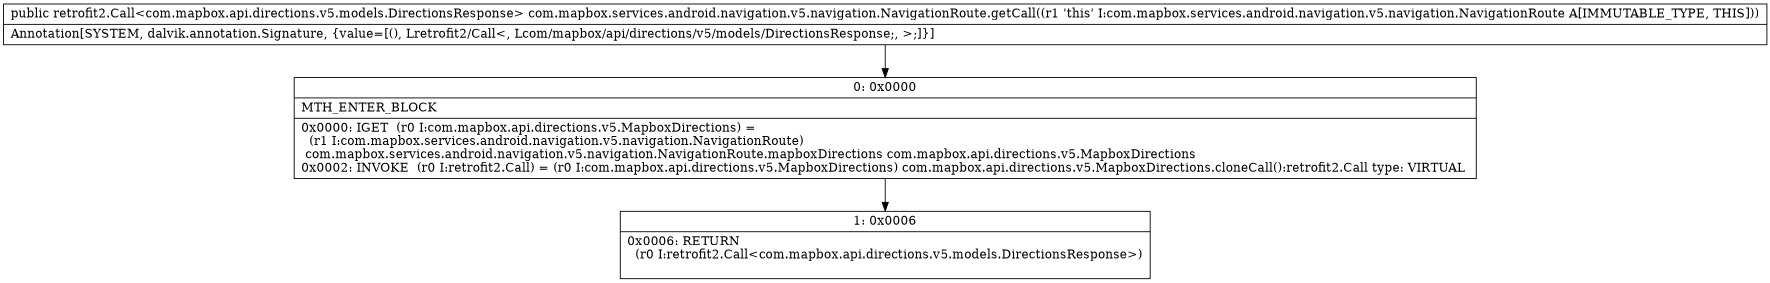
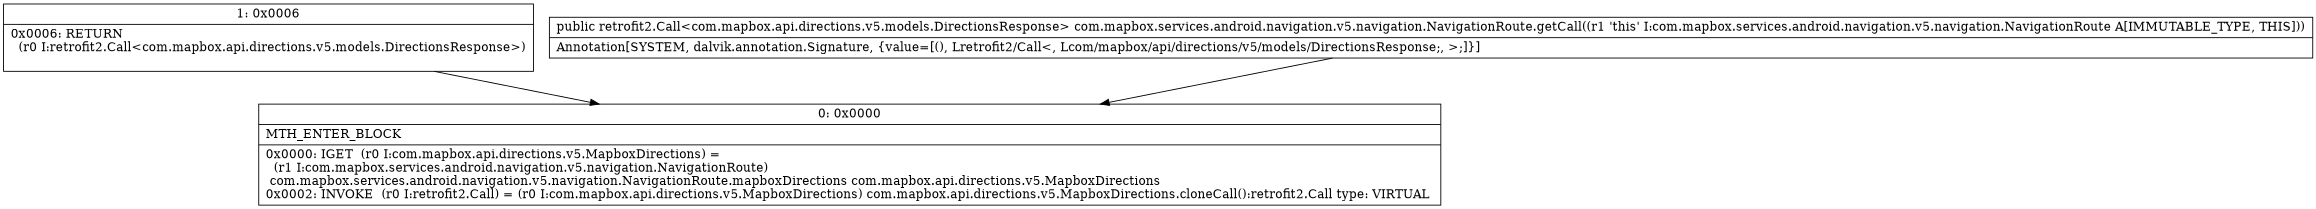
edge "0: 0x0000" -> "1: 0x0006": reversed
